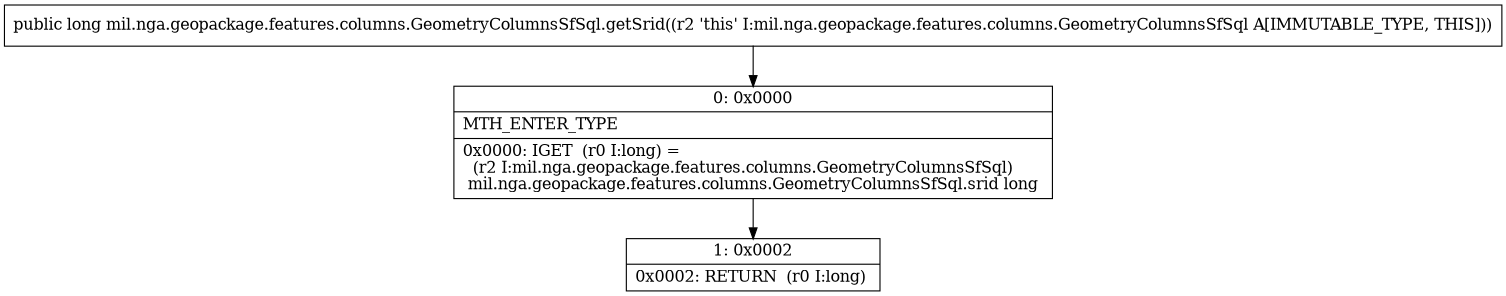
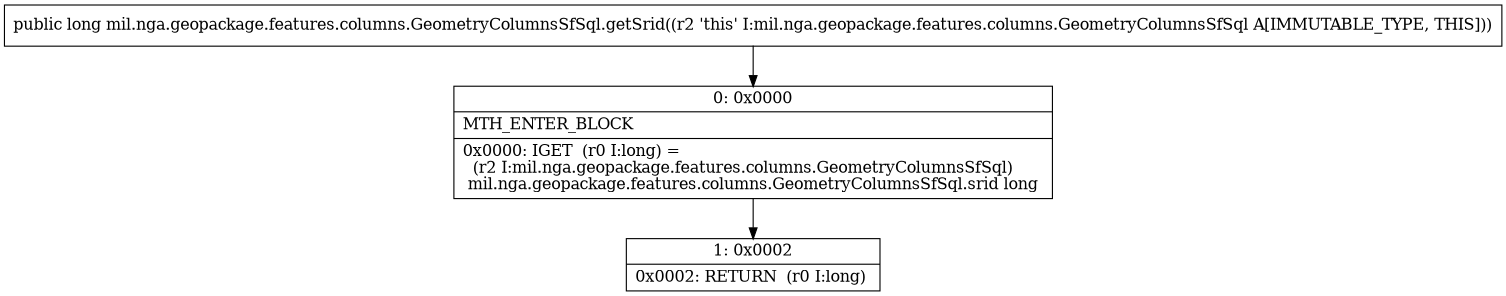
node "0: 0x0000": text "MTH_ENTER_TYPE" -> "MTH_ENTER_BLOCK"
